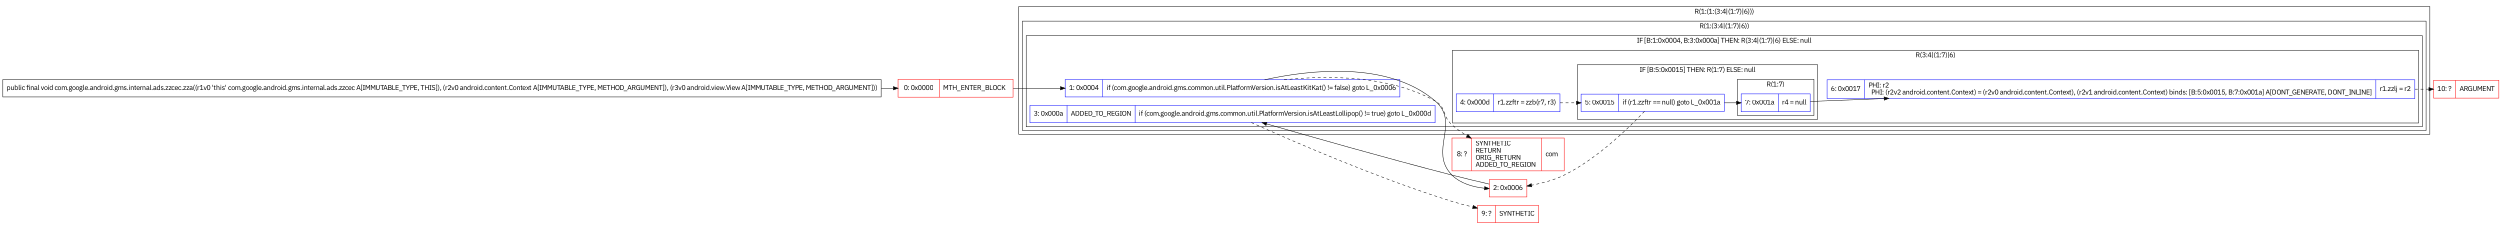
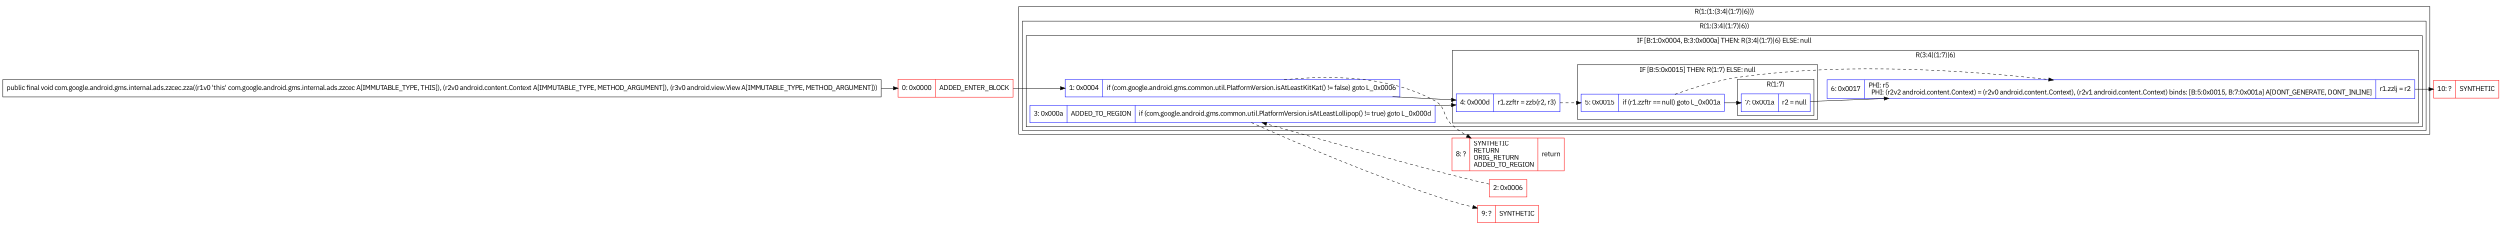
edge "1: 0x0004" -> "2: 0x0006": now "1: 0x0004" -> "4: 0x000d"
node "6: 0x0017": text "PHI: r2" -> "PHI: r5"
node "0: 0x0000": text "MTH_ENTER_BLOCK" -> "ADDED_ENTER_BLOCK"
edge "6: 0x0017" -> "10: ?": style dashed -> solid
node "10: ?": text "ARGUMENT" -> "SYNTHETIC"
node "4: 0x000d": text "r1.zzftr = zzb(r7, r3)" -> "r1.zzftr = zzb(r2, r3)"
node "7: 0x001a": text "r4 = null" -> "r2 = null"
edge "3: 0x000a" -> "4: 0x000d": added
node "8: ?": text "com" -> "return"
edge "2: 0x0006" -> "3: 0x000a": style solid -> dashed
edge "5: 0x0015" -> "2: 0x0006": now "5: 0x0015" -> "6: 0x0017"
